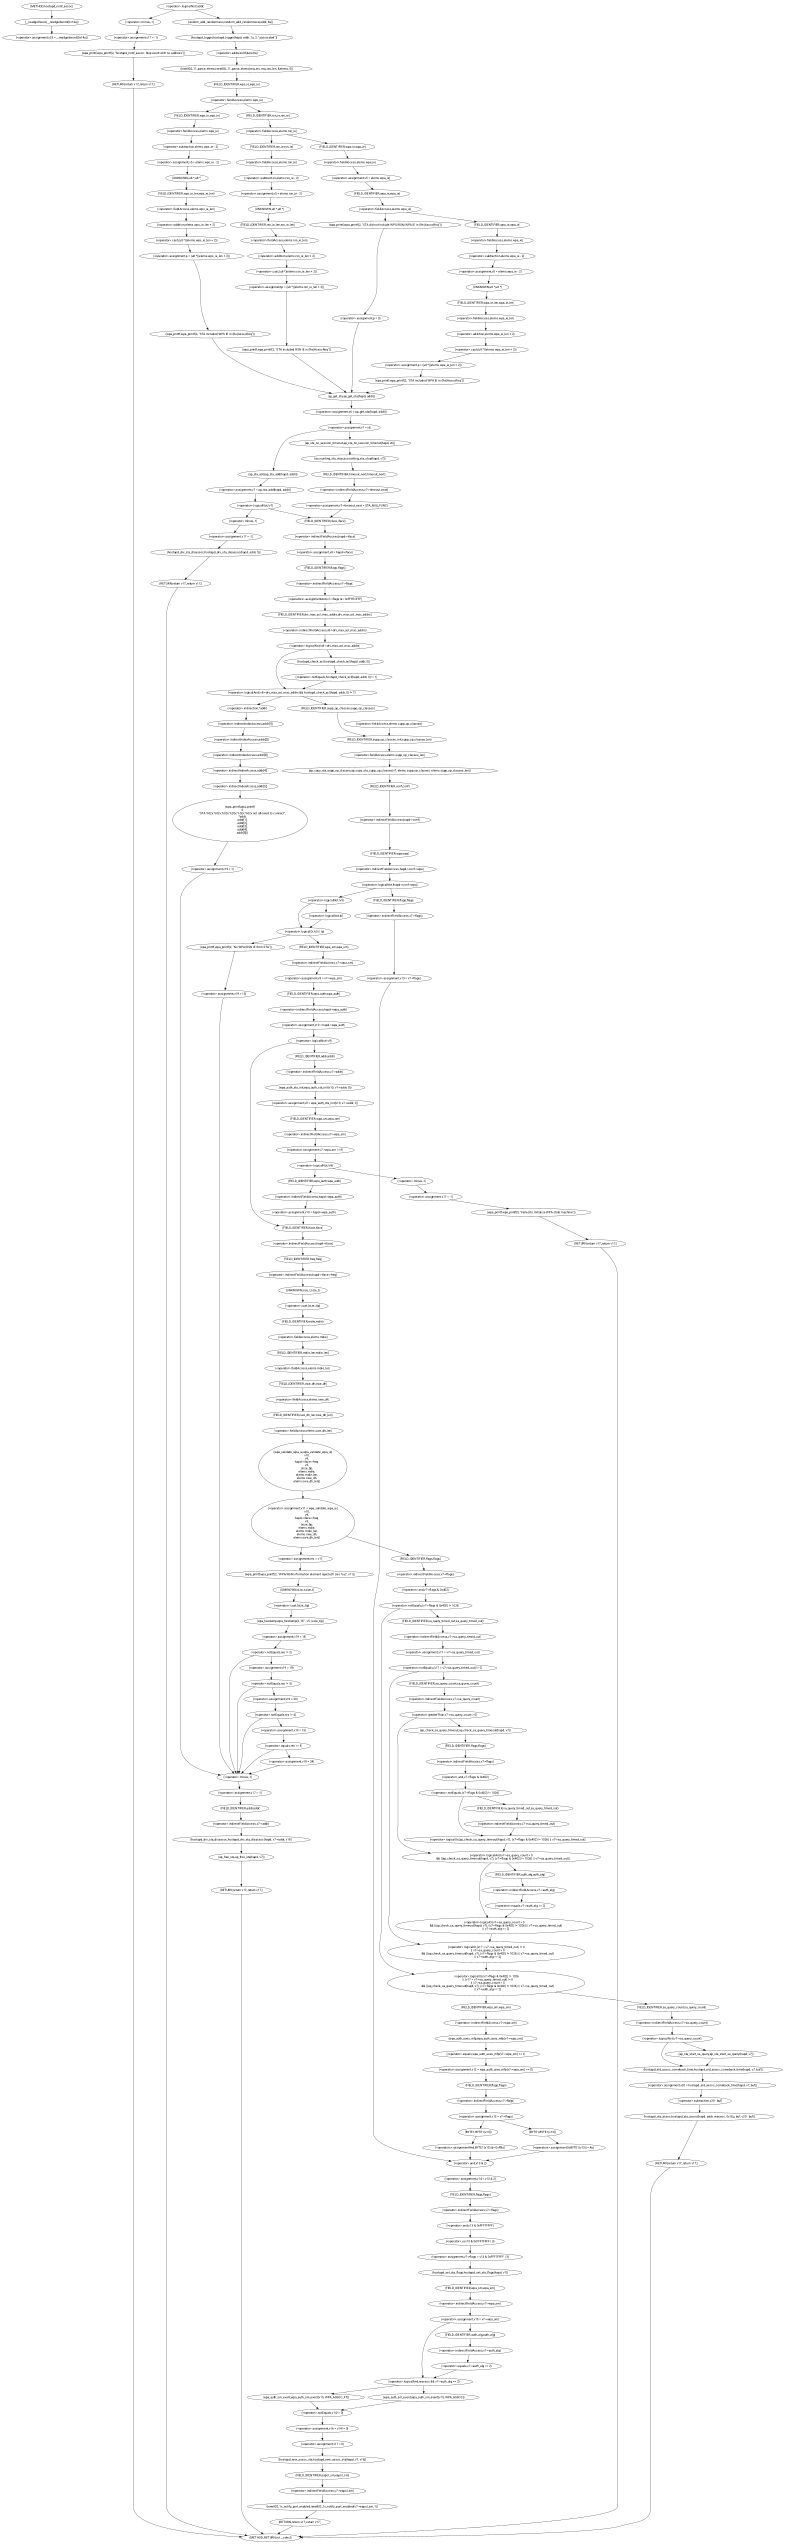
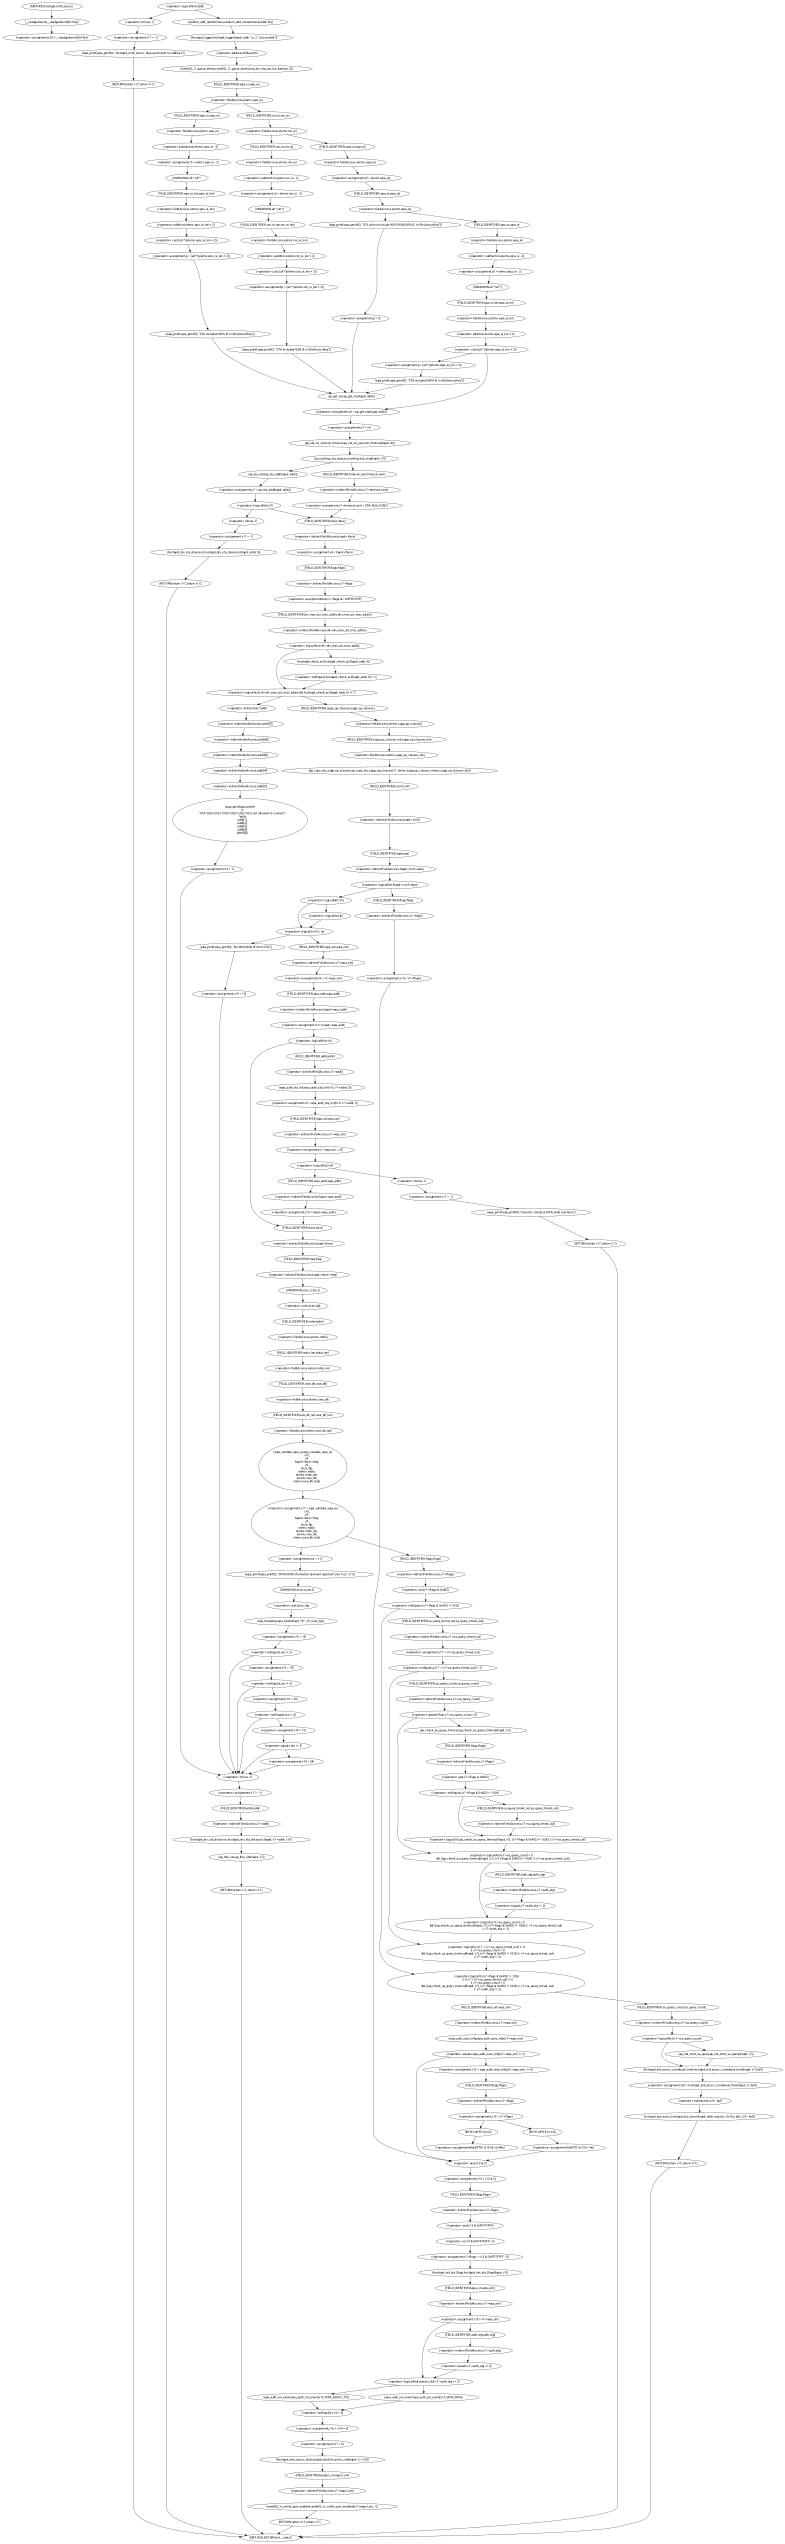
edge "(ap_get_sta,ap_get_sta(hapd, addr))" -> "(<operator>.assignment,v6 = ap_get_sta(hapd, addr))": now "(<operator>.cast,(u8 *)(elems.wpa_ie_len + 2))" -> "(<operator>.assignment,v6 = ap_get_sta(hapd, addr))"
edge "(<operator>.assignment,v7 = v6)" -> "(ap_sta_add,ap_sta_add(hapd, addr))": now "(accounting_sta_stop,accounting_sta_stop(hapd, v7))" -> "(ap_sta_add,ap_sta_add(hapd, addr))"
edge "(FIELD_IDENTIFIER,supp_op_classes,supp_op_classes)" -> "(FIELD_IDENTIFIER,supp_op_classes_init,supp_op_classes_len)": now "(FIELD_IDENTIFIER,supp_op_classes,supp_op_classes)" -> "(<operator>.fieldAccess,elems.supp_op_classes)"
edge "(<operators>.assignmentAnd,BYTE1(v13) &= 0xFBu)" -> "(<operator>.and,v13 & 2)": now "(<operator>.equals,wpa_auth_uses_mfp(v7->wpa_sm) == 0)" -> "(<operator>.and,v13 & 2)"
node "(wpa_auth_sm_event,wpa_auth_sm_event(v15, WPA_ASSOC))": label "(wpa_auth_sm_event,wpa_auth_sm_event(v15, WPA_ASSOC))" -> "(wpa_auth_sm_event,wpa_auth_sm_event(v15, WPA_WPA))"
node "(hostapd_new_assoc_sta,hostapd_new_assoc_sta(hapd, v7, v16))": label "(hostapd_new_assoc_sta,hostapd_new_assoc_sta(hapd, v7, v16))" -> "(hostapd_new_assoc_sta,hostapd_random_assoc_sta(hapd, v7, v16))"
